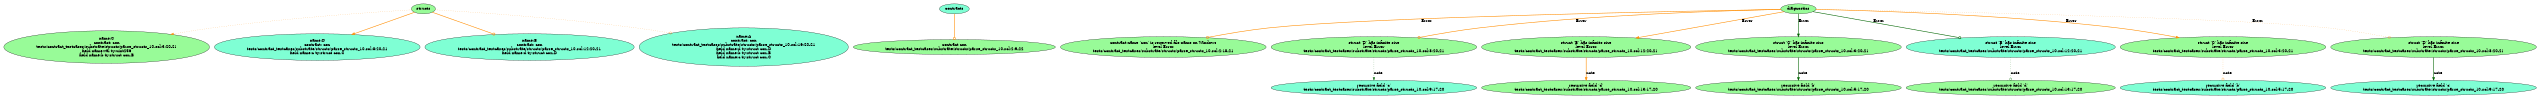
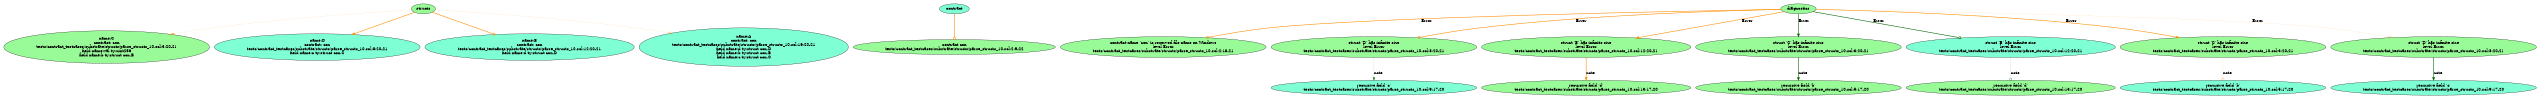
node "contracts": label "contracts" -> "contract"
